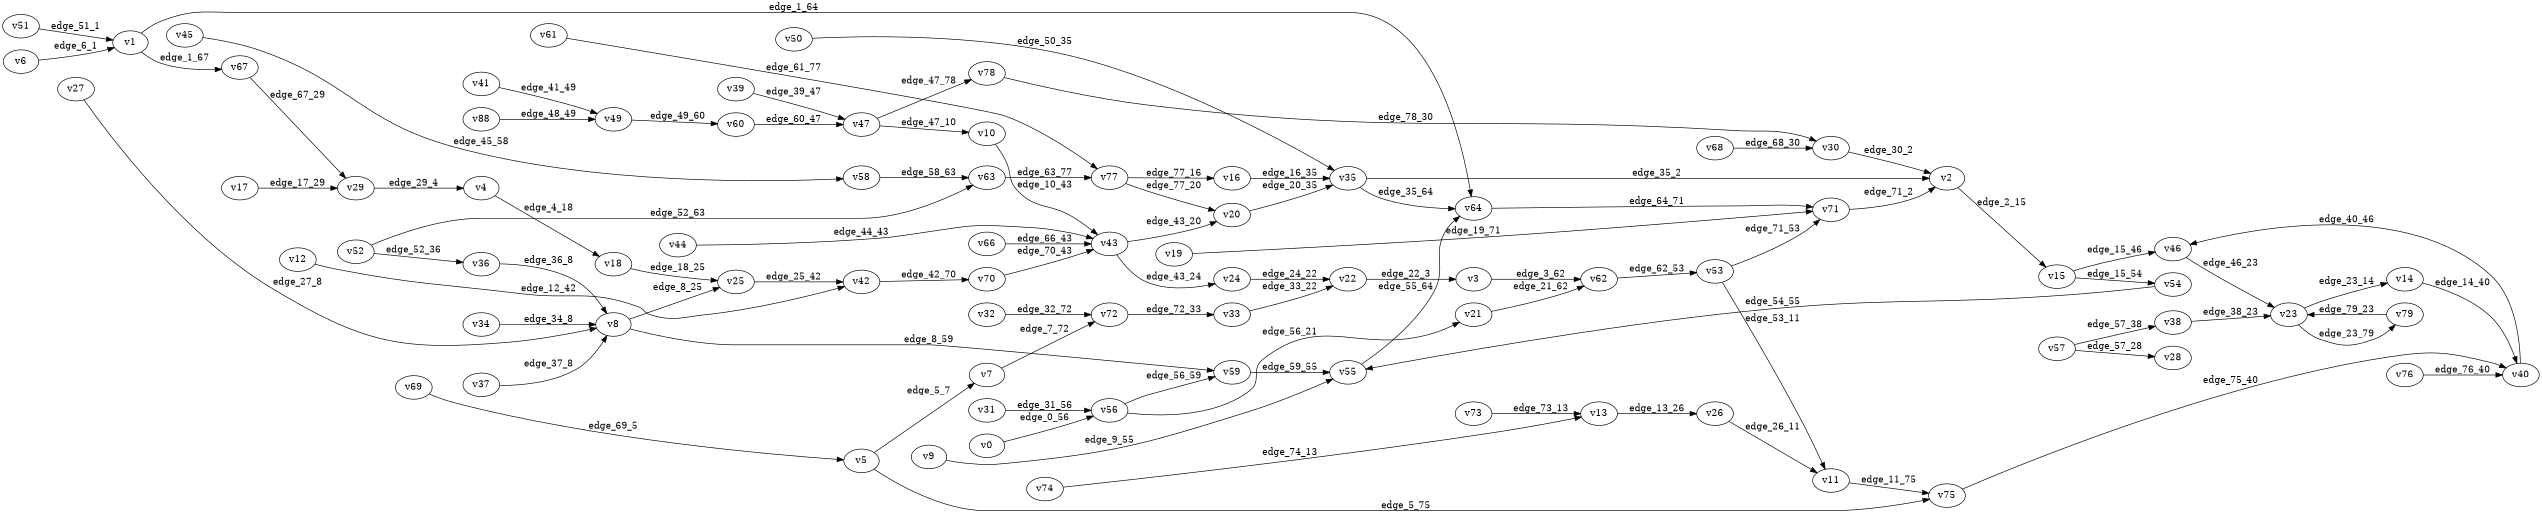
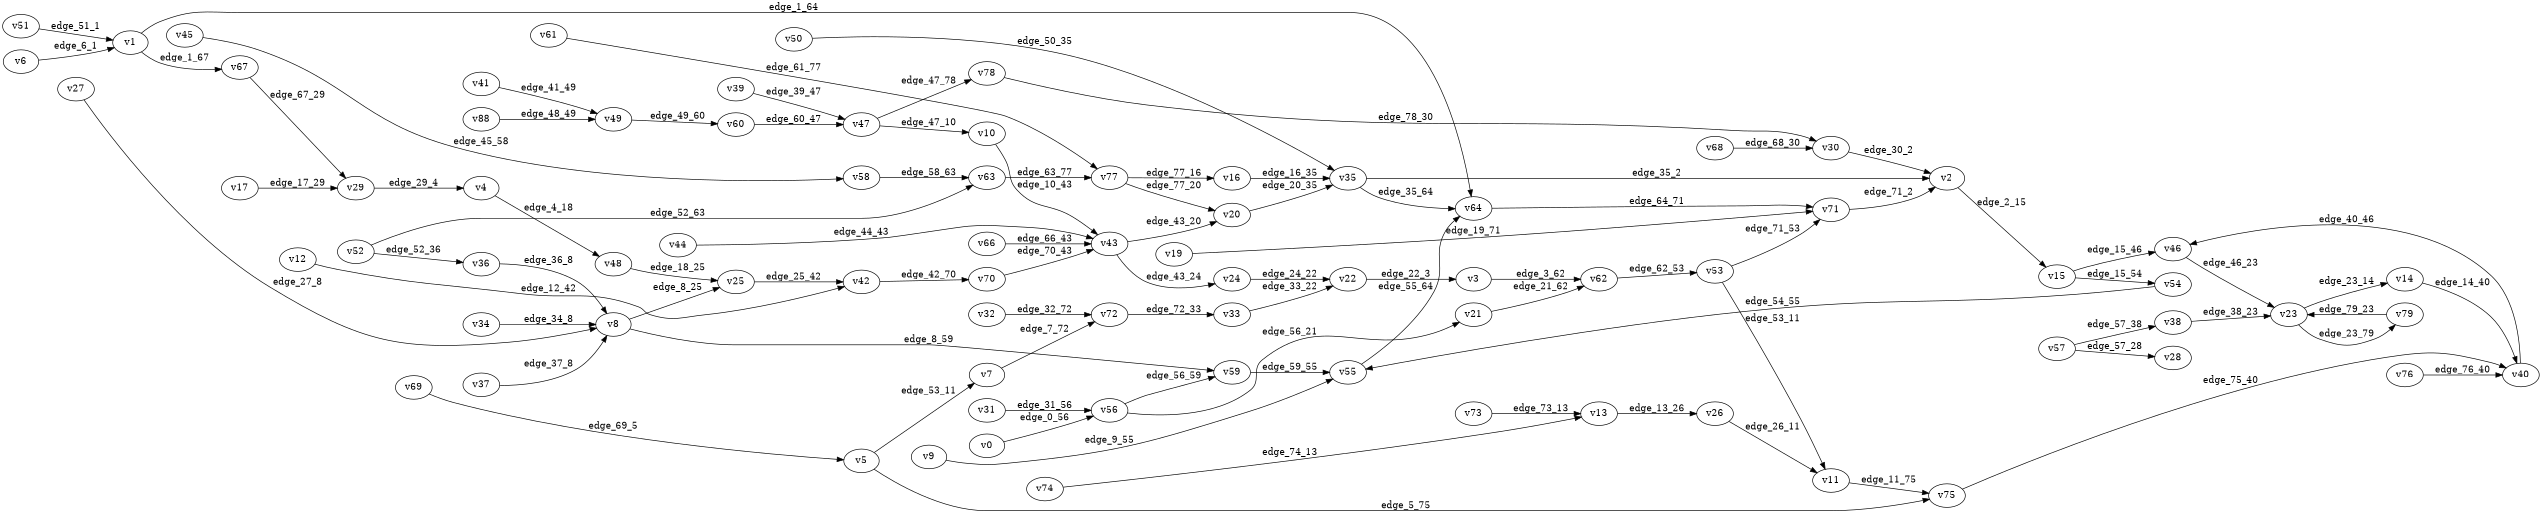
node "v18": label "v18" -> "v48"
edge "v5" -> "v7": label "edge_5_7" -> "edge_53_11"
